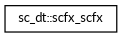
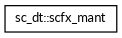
node "sc_dt::scfx_scfx": label "sc_dt::scfx_scfx" -> "sc_dt::scfx_mant"
